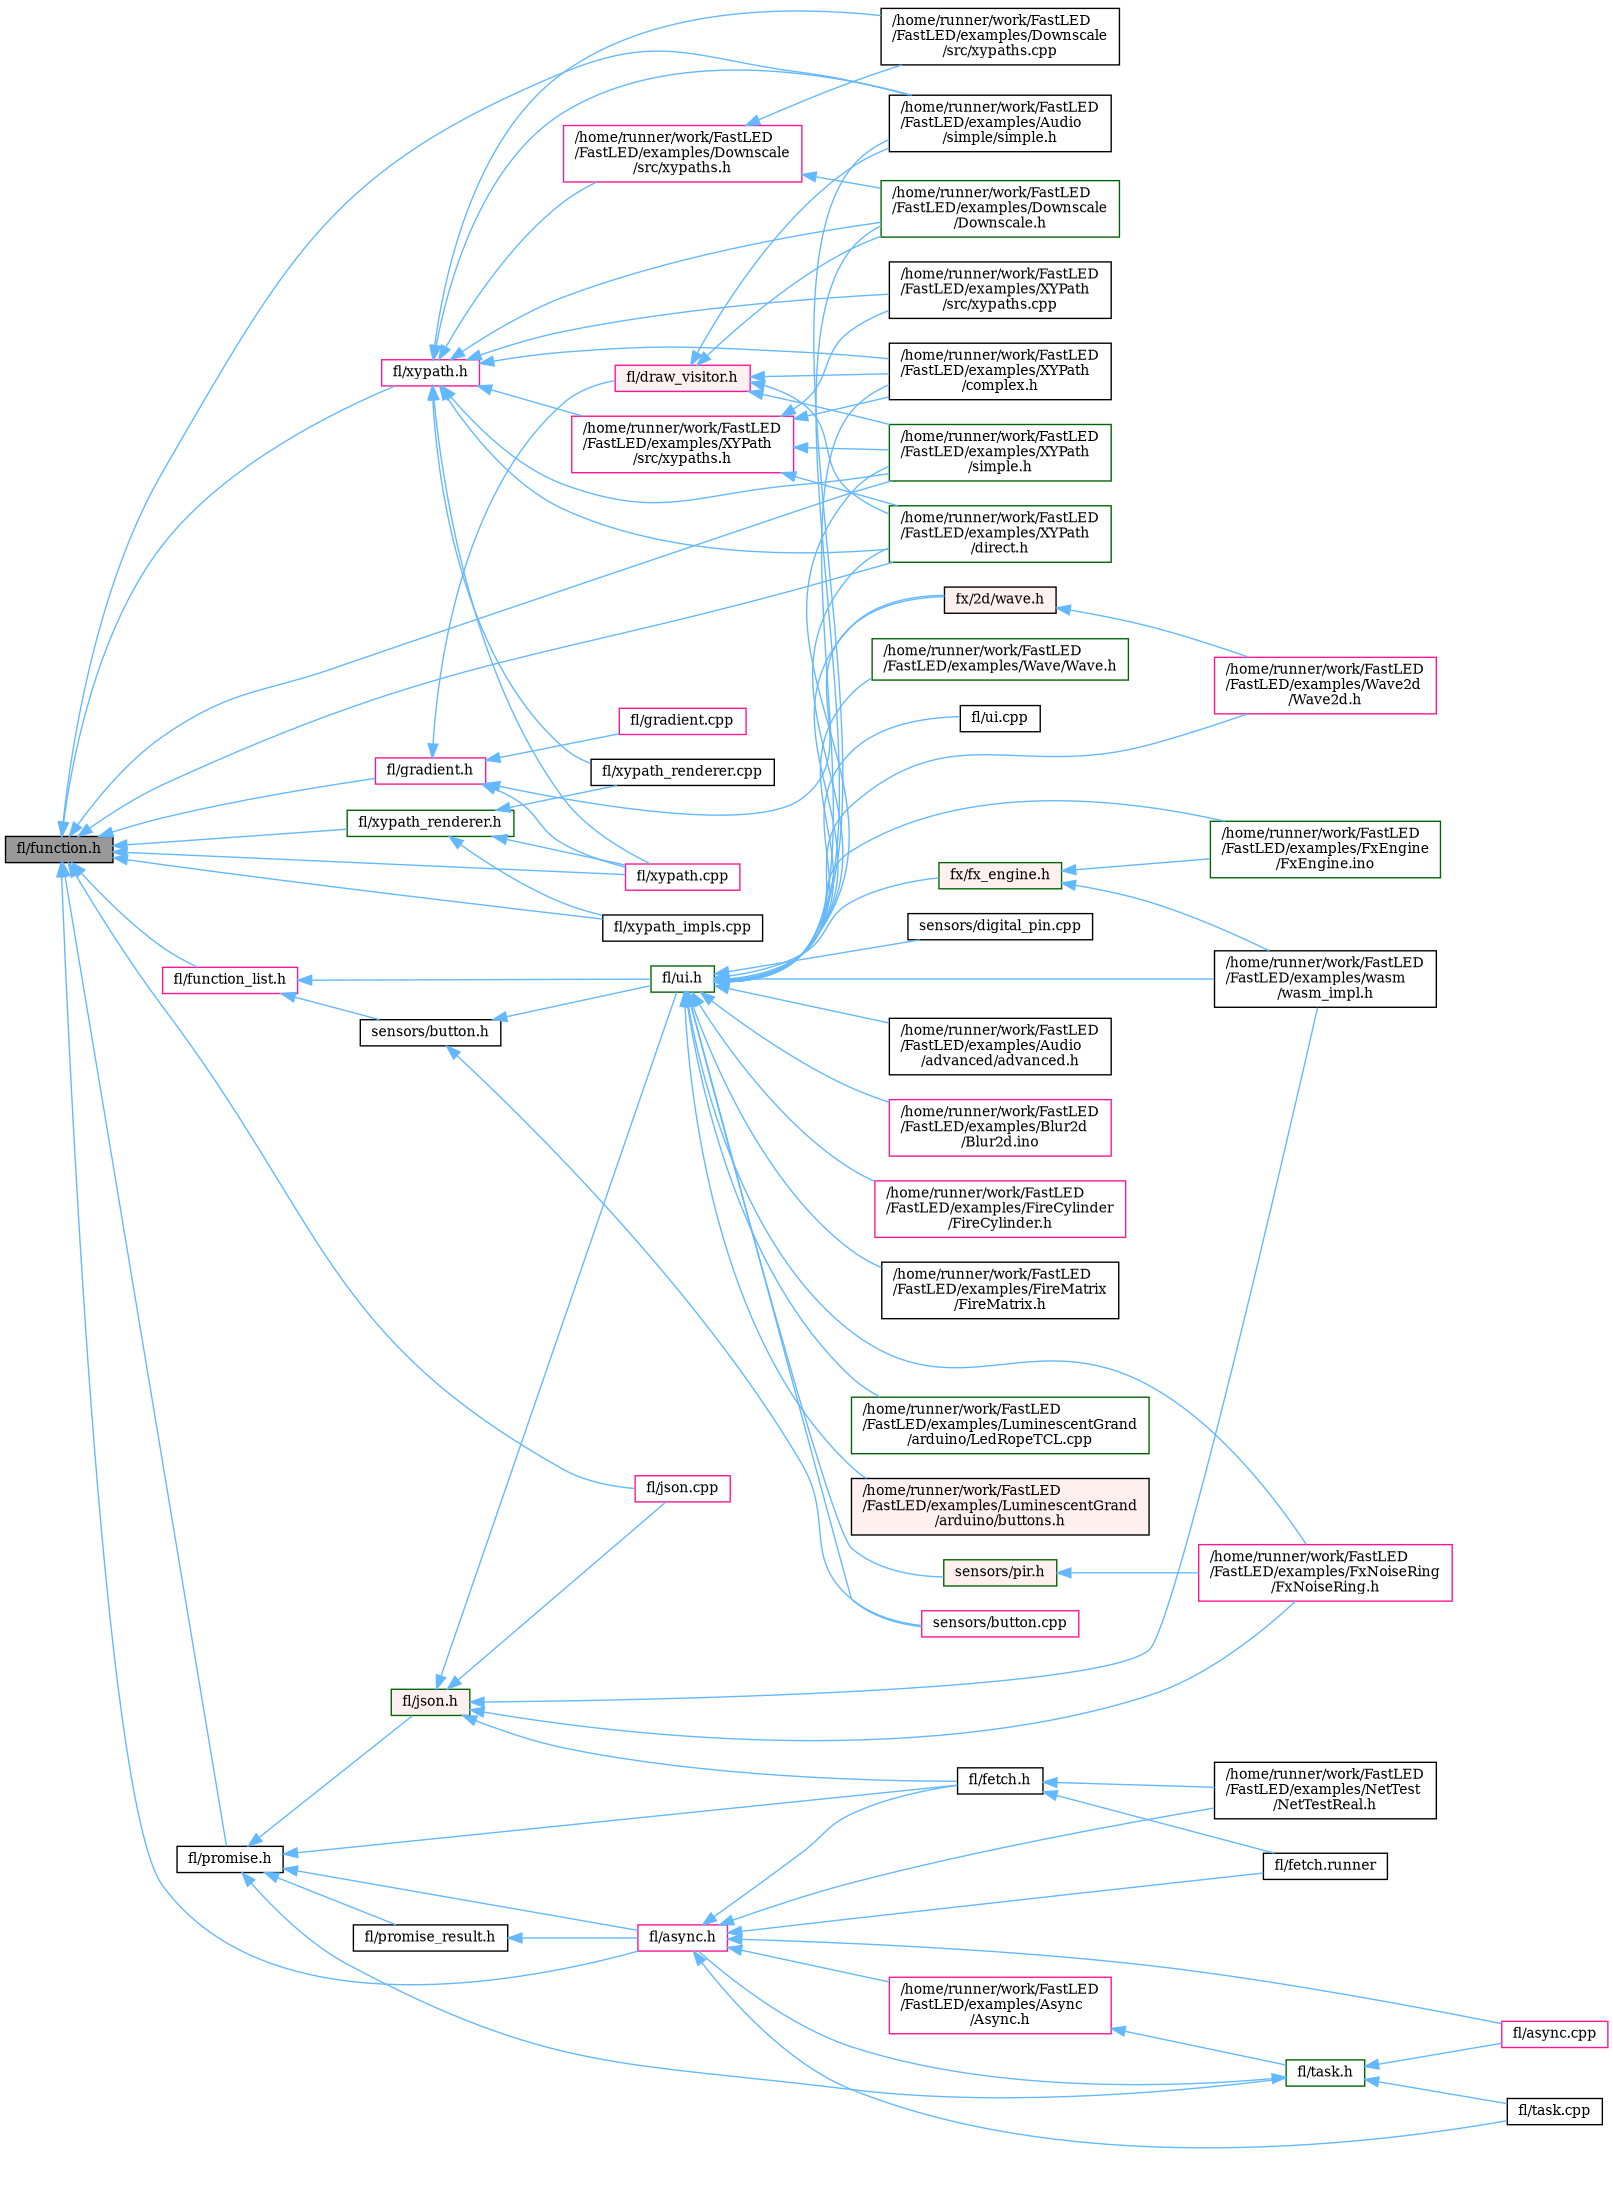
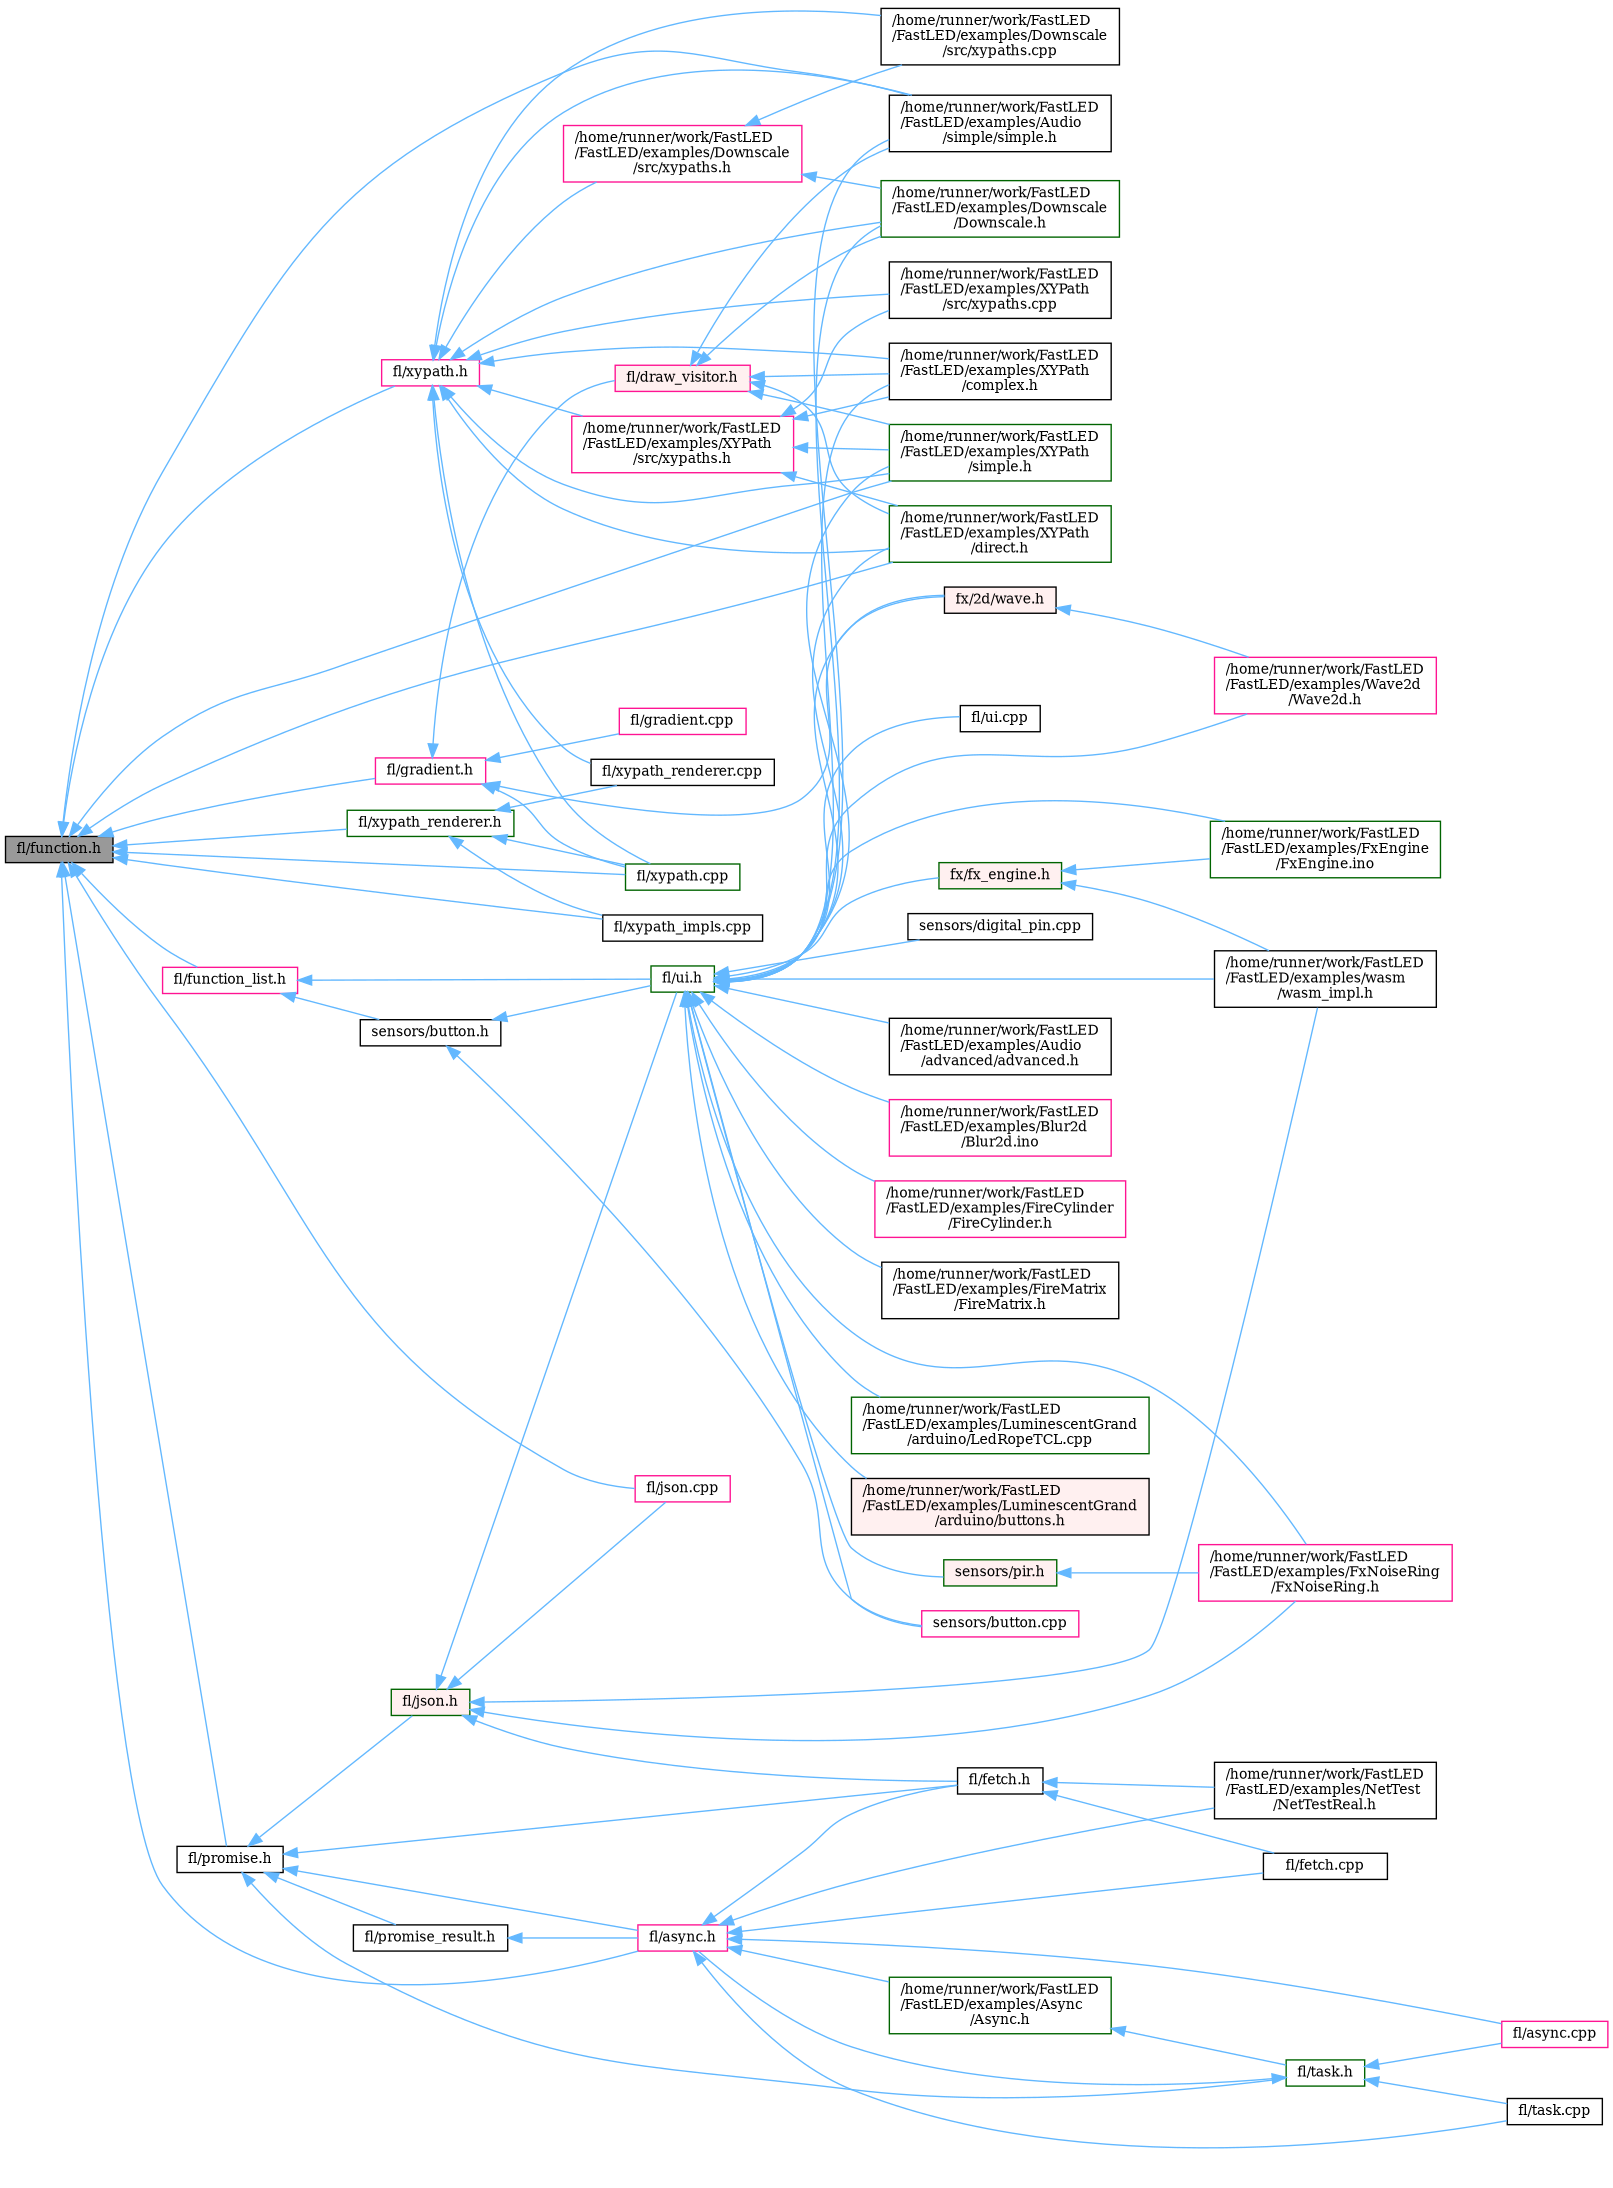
node "/home/runner/work/FastLED /FastLED/examples/Wave/Wave.h": removed
node "fl/xypath.cpp": color deeppink -> darkgreen
node "fl/fetch.runner": label "fl/fetch.runner" -> "fl/fetch.cpp"
node "/home/runner/work/FastLED /FastLED/examples/Async /Async.h": color deeppink -> darkgreen
